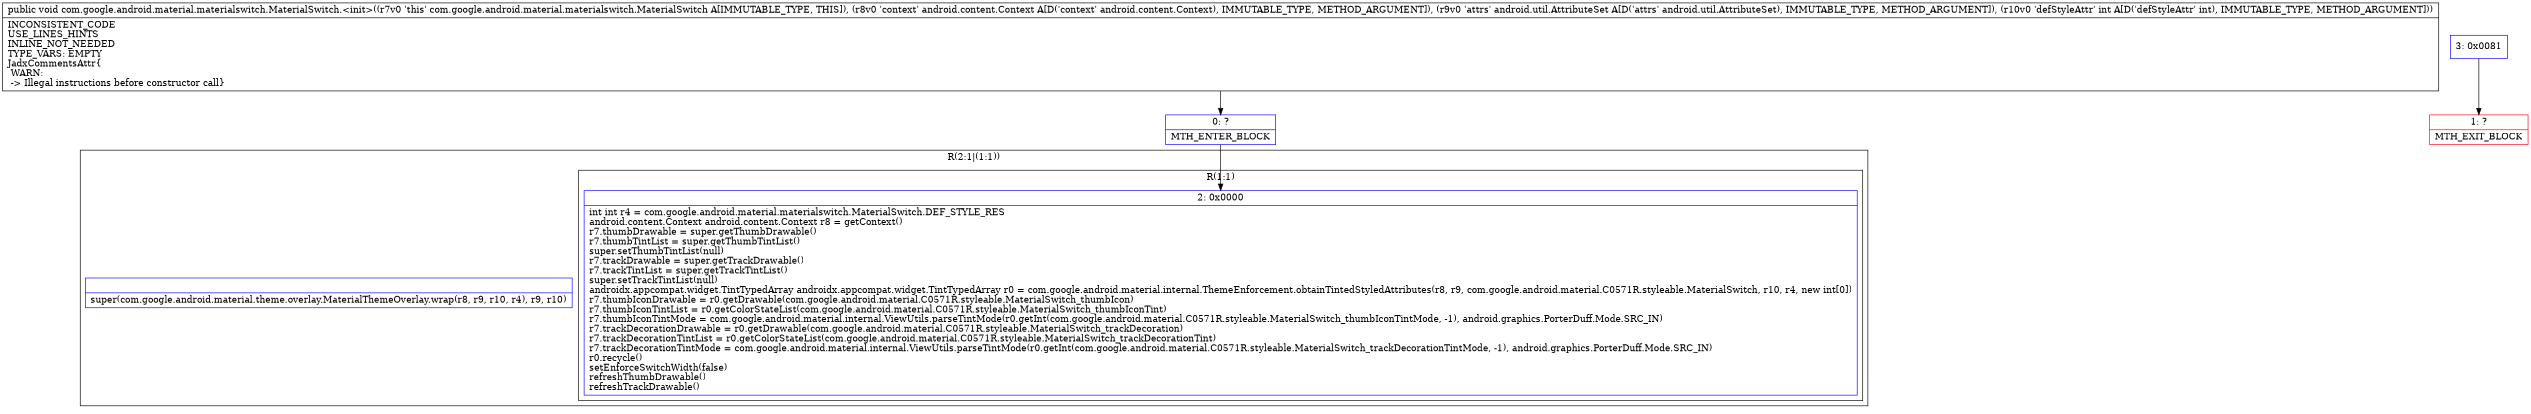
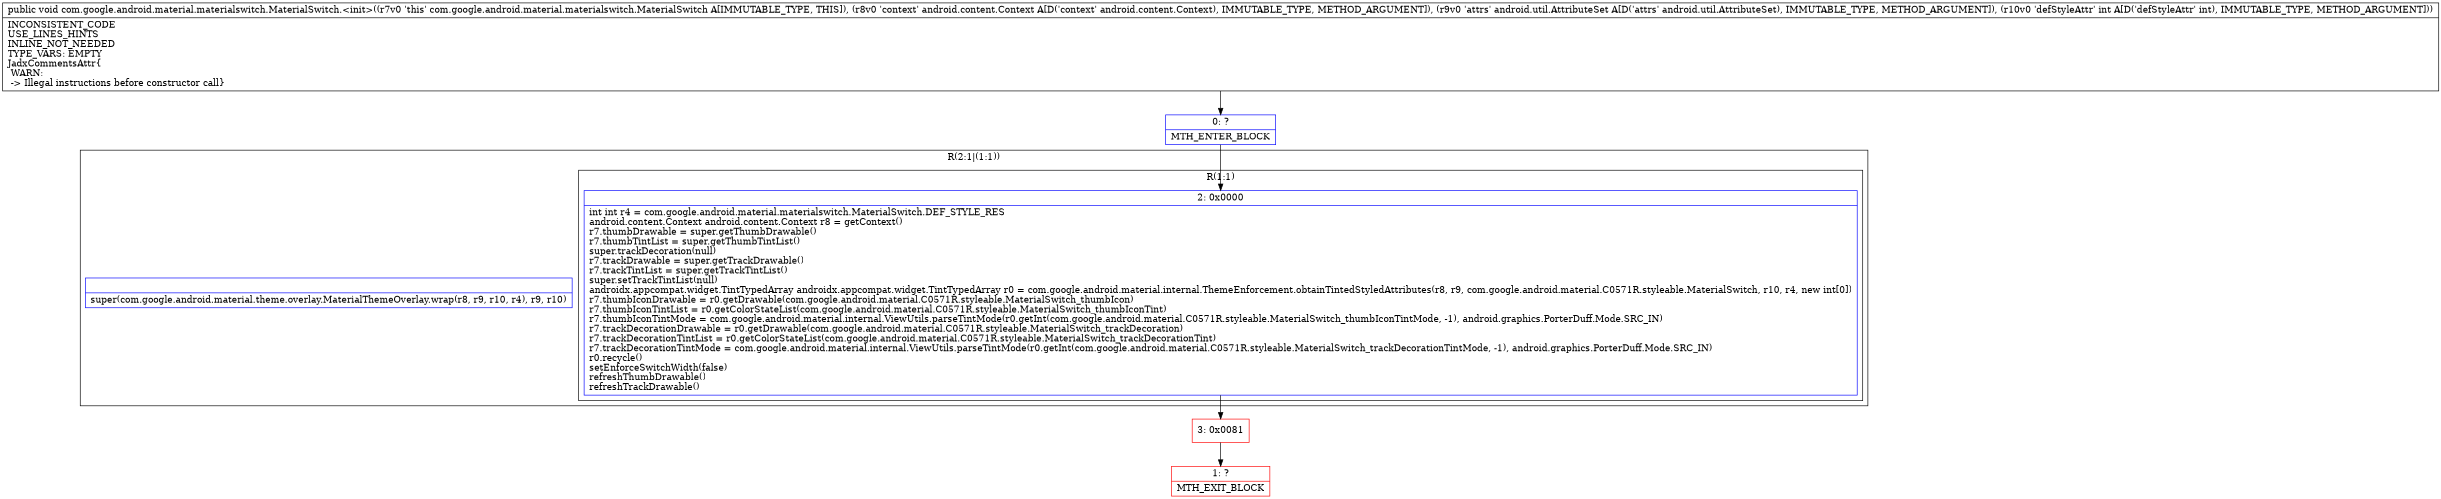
node "3: 0x0081": color blue -> red
node "2: 0x0000": text "super.setThumbTintList(null)" -> "super.trackDecoration(null)"
edge "2: 0x0000" -> "3: 0x0081": added
